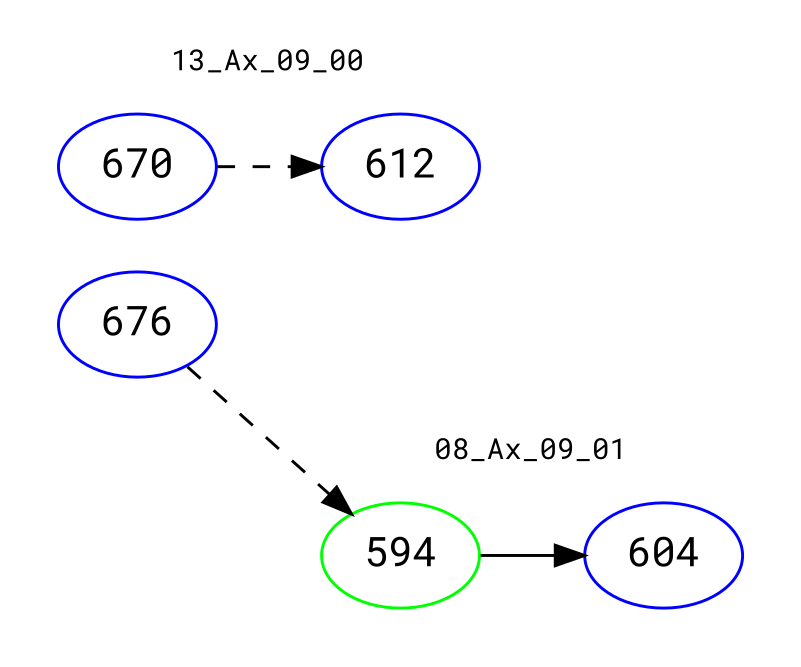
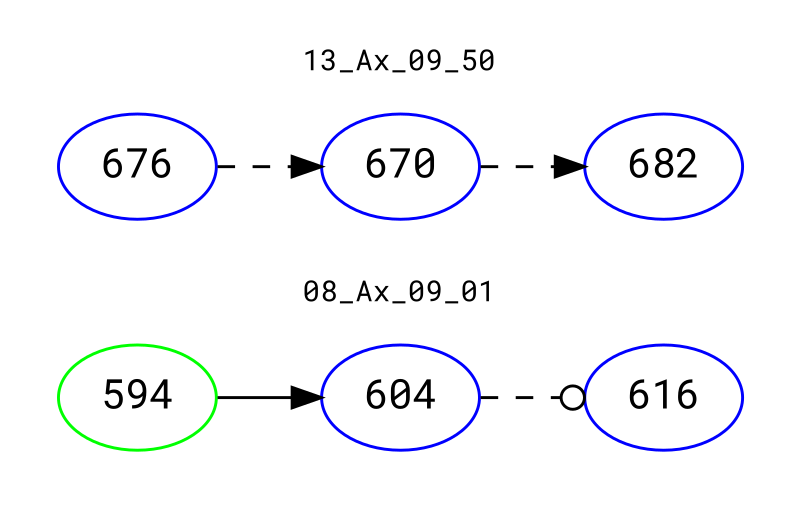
cluster "13_Ax_09_00": label "13_Ax_09_00" -> "13_Ax_09_50"
node "612": label "612" -> "682"
node "616": added
edge "676" -> "594": now "676" -> "670"
